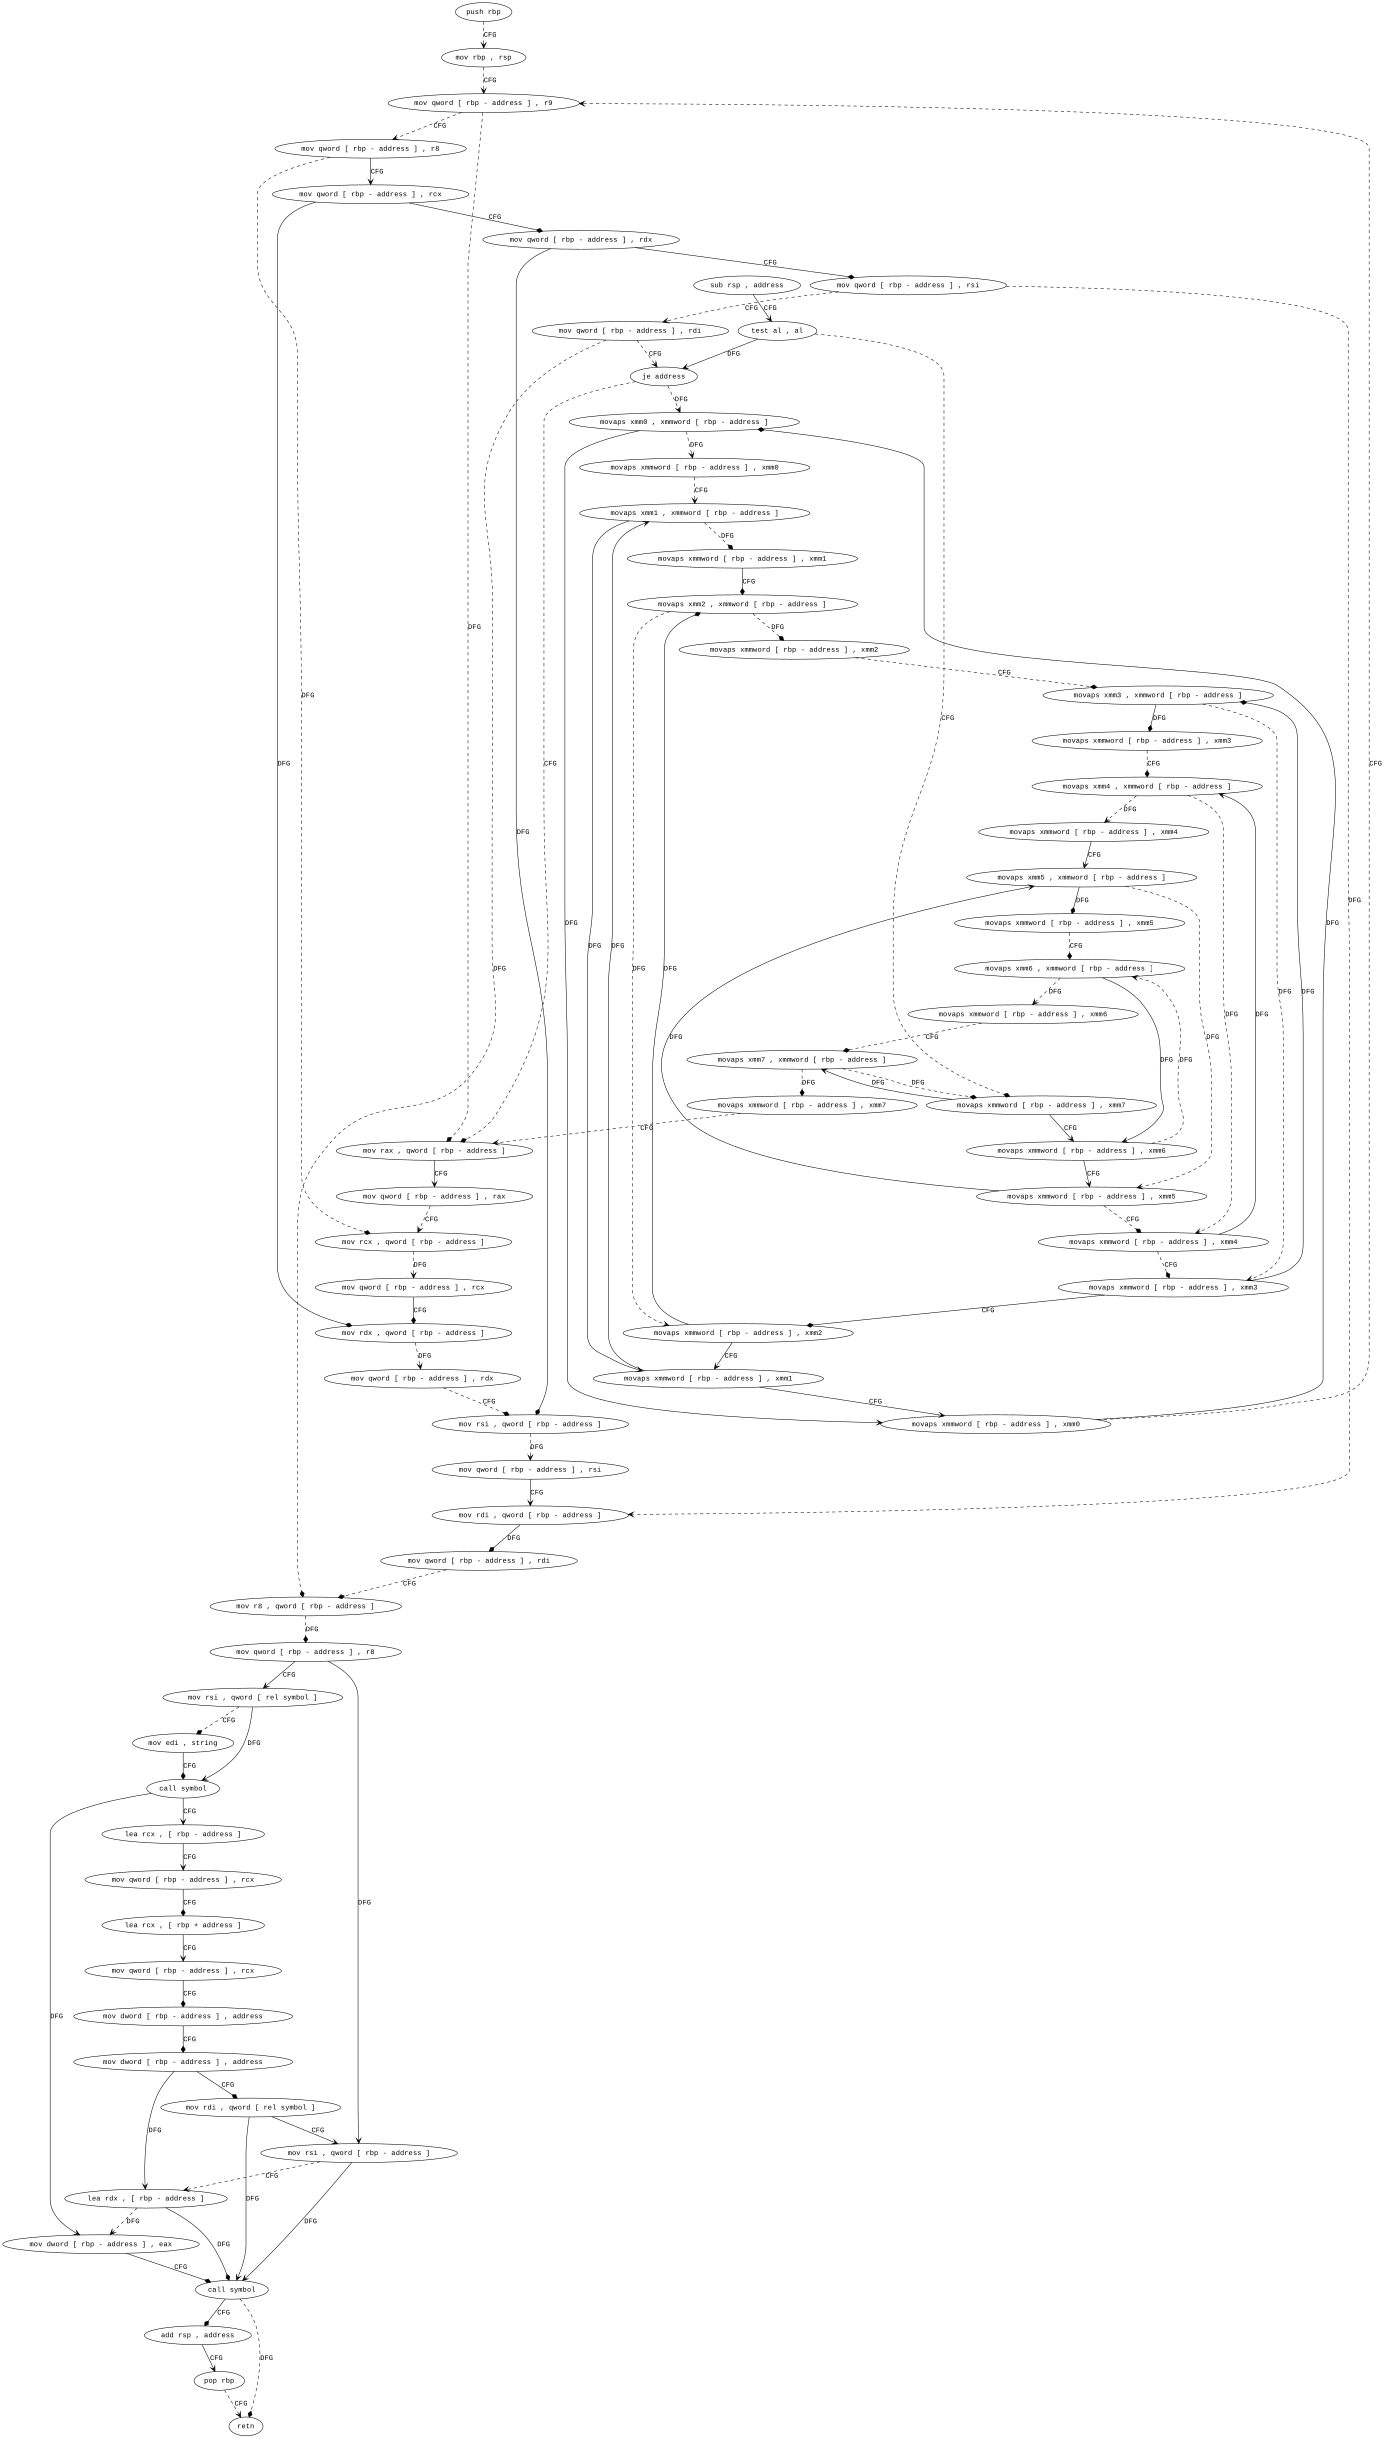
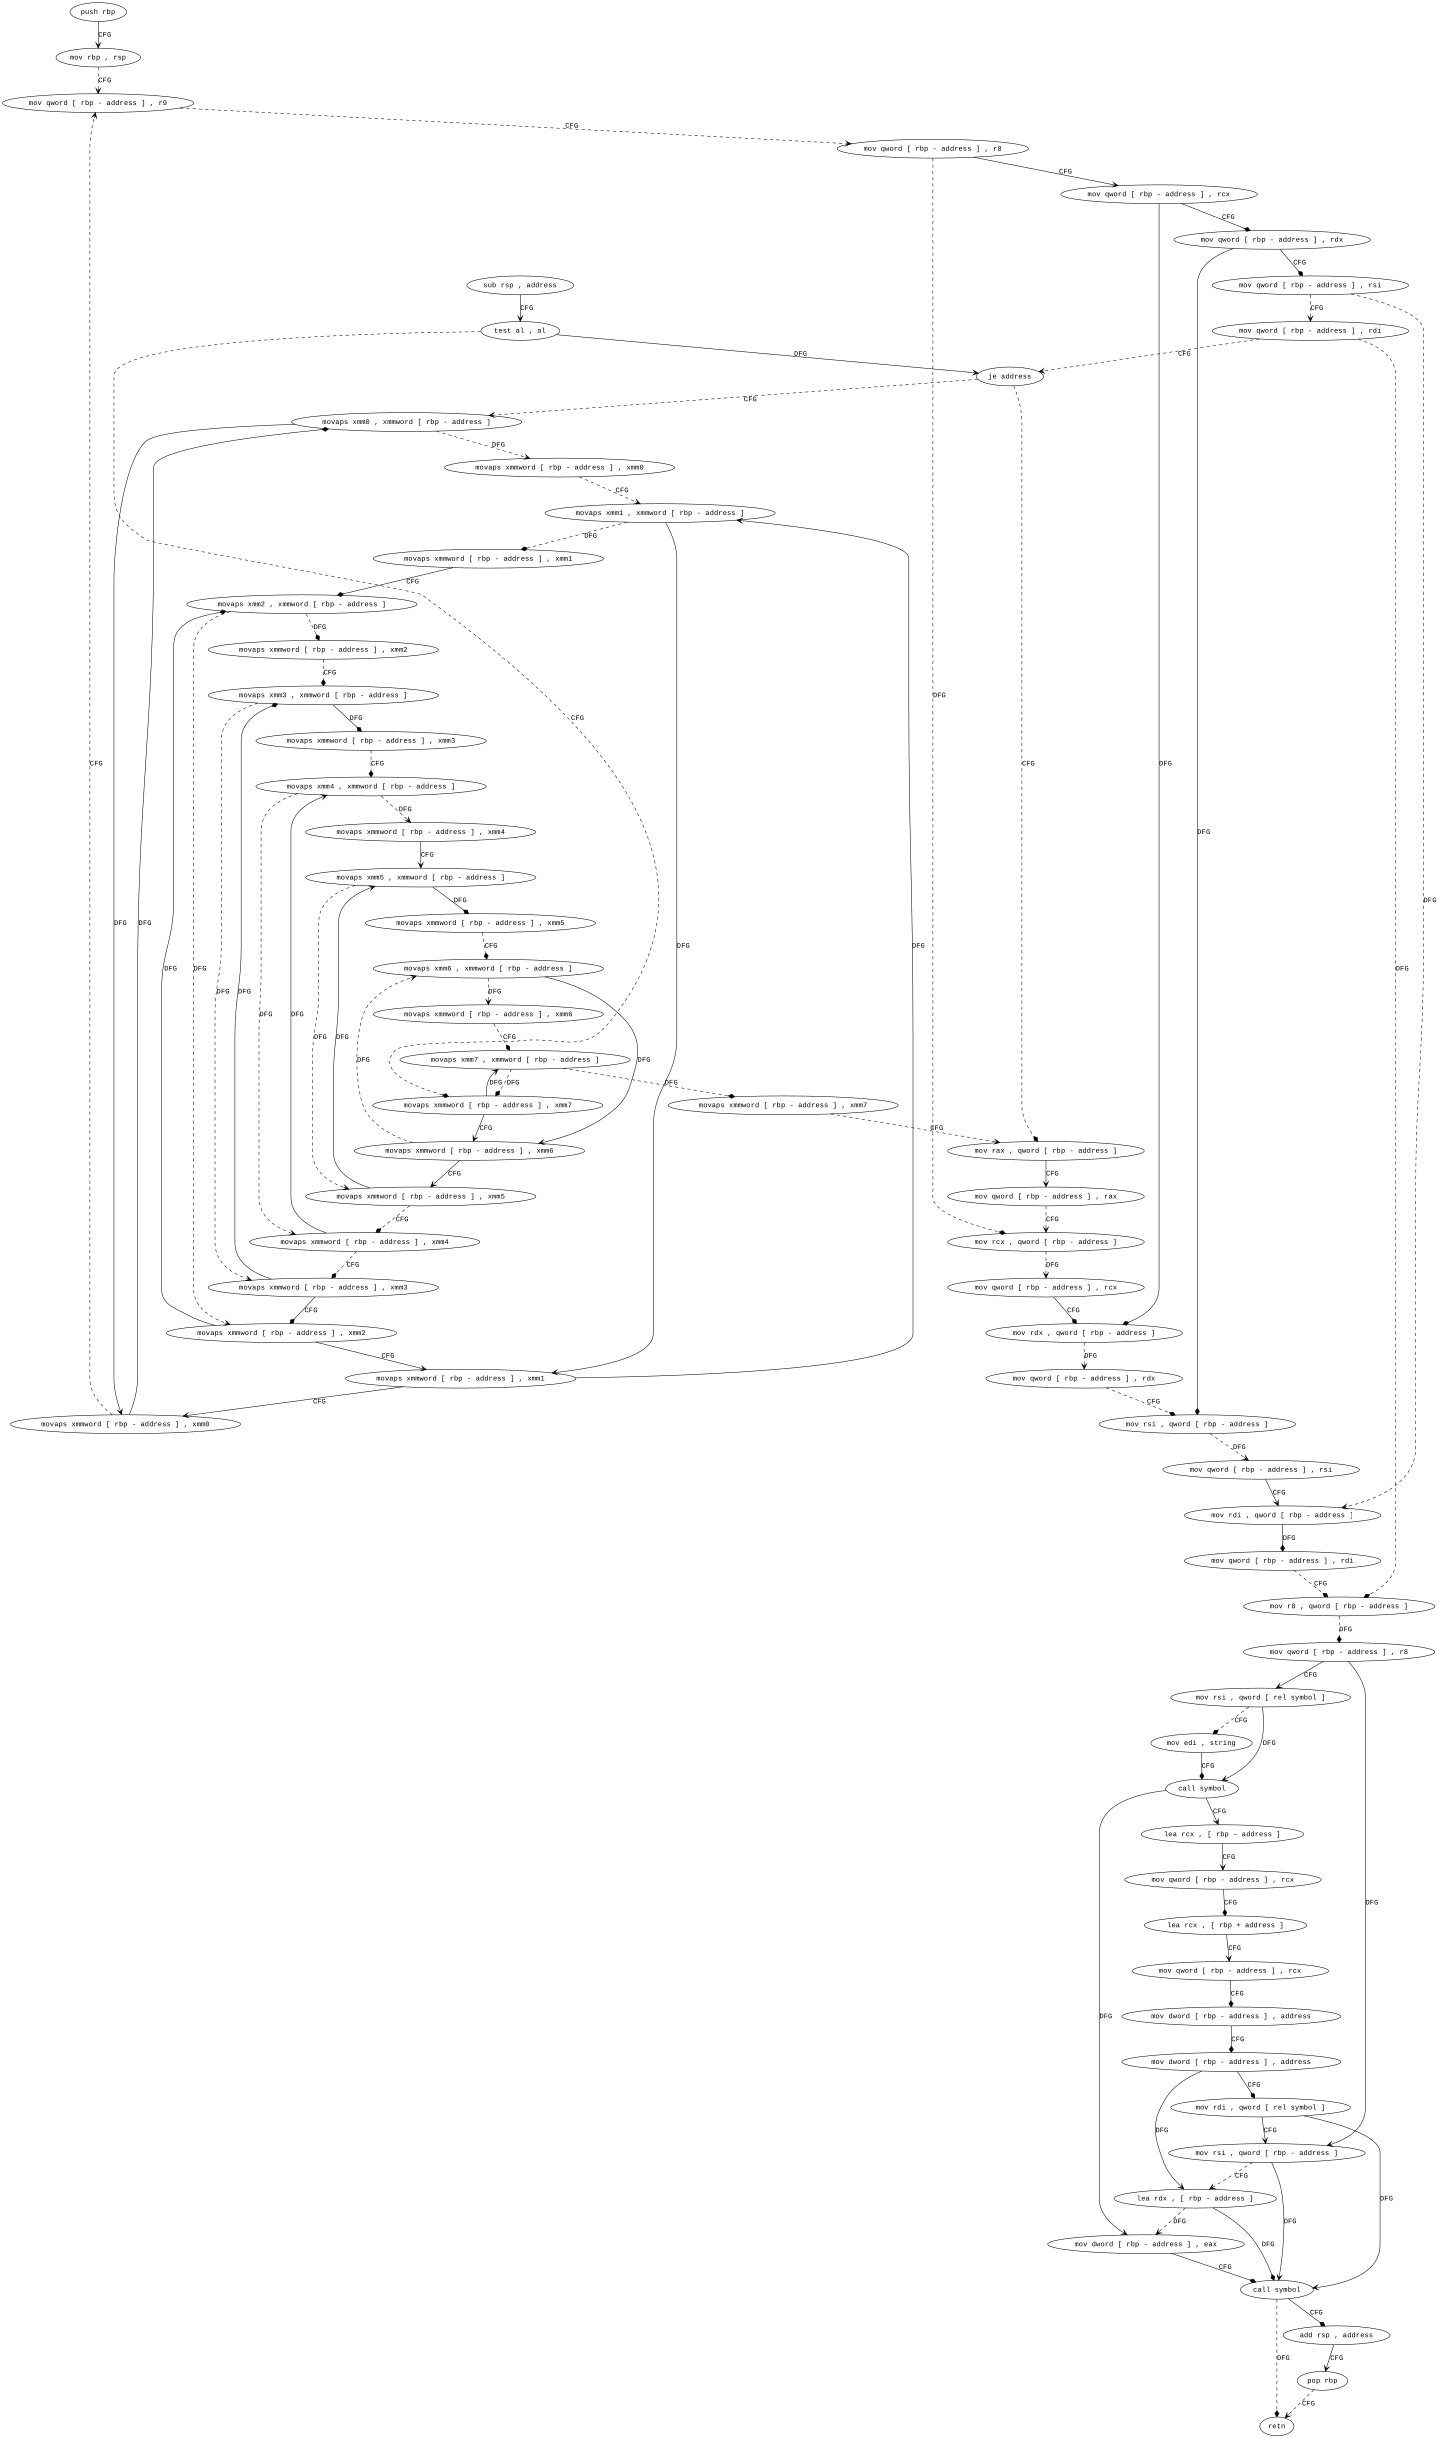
edge "push rbp" -> "mov rbp , rsp": style dashed -> solid
edge "je address" -> "movaps xmm0 , xmmword [ rbp - address ]": label "DFG" -> "CFG"
edge "mov qword [ rbp - address ] , r9" -> "mov rax , qword [ rbp - address ]": removed, label "DFG"
